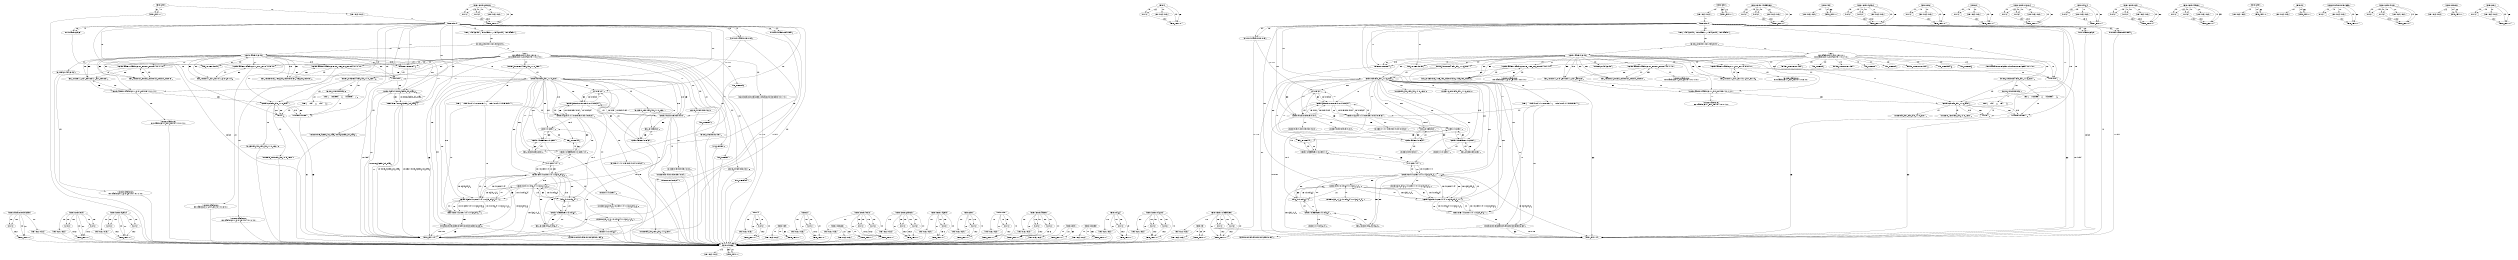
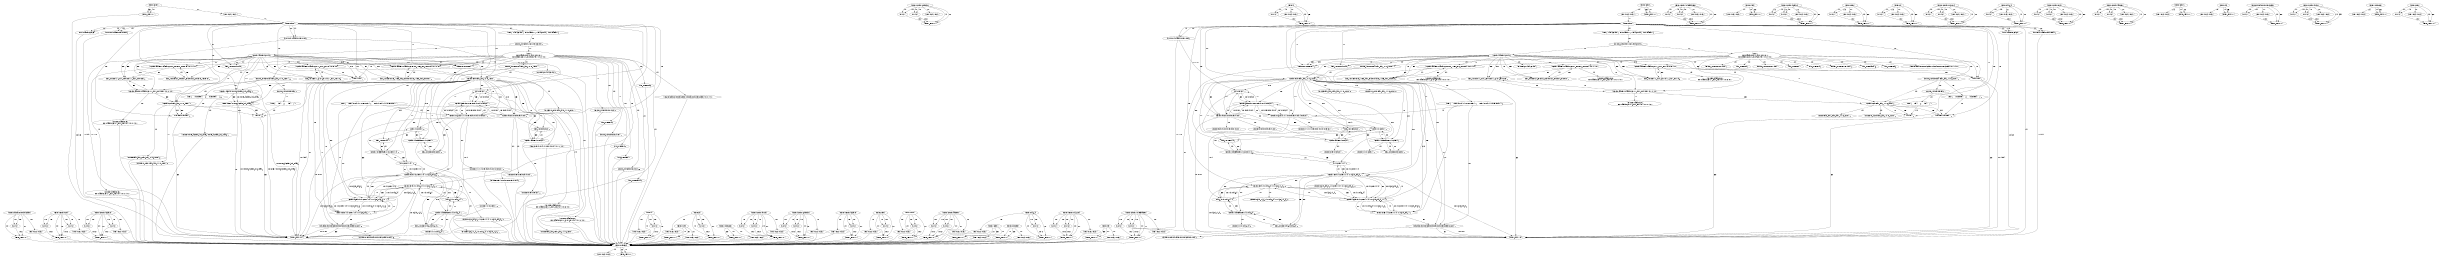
edge "(DCHECK,DCHECK(!resource_dispatcher_host_notified_))" -> "(<operator>.logicalNot,!resource_dispatcher_host_notified_)": removed, label "AST:"
node "<(LOCAL,RenderViewHost* rvh: RenderViewHost*)<SUB>12</SUB>>": added
